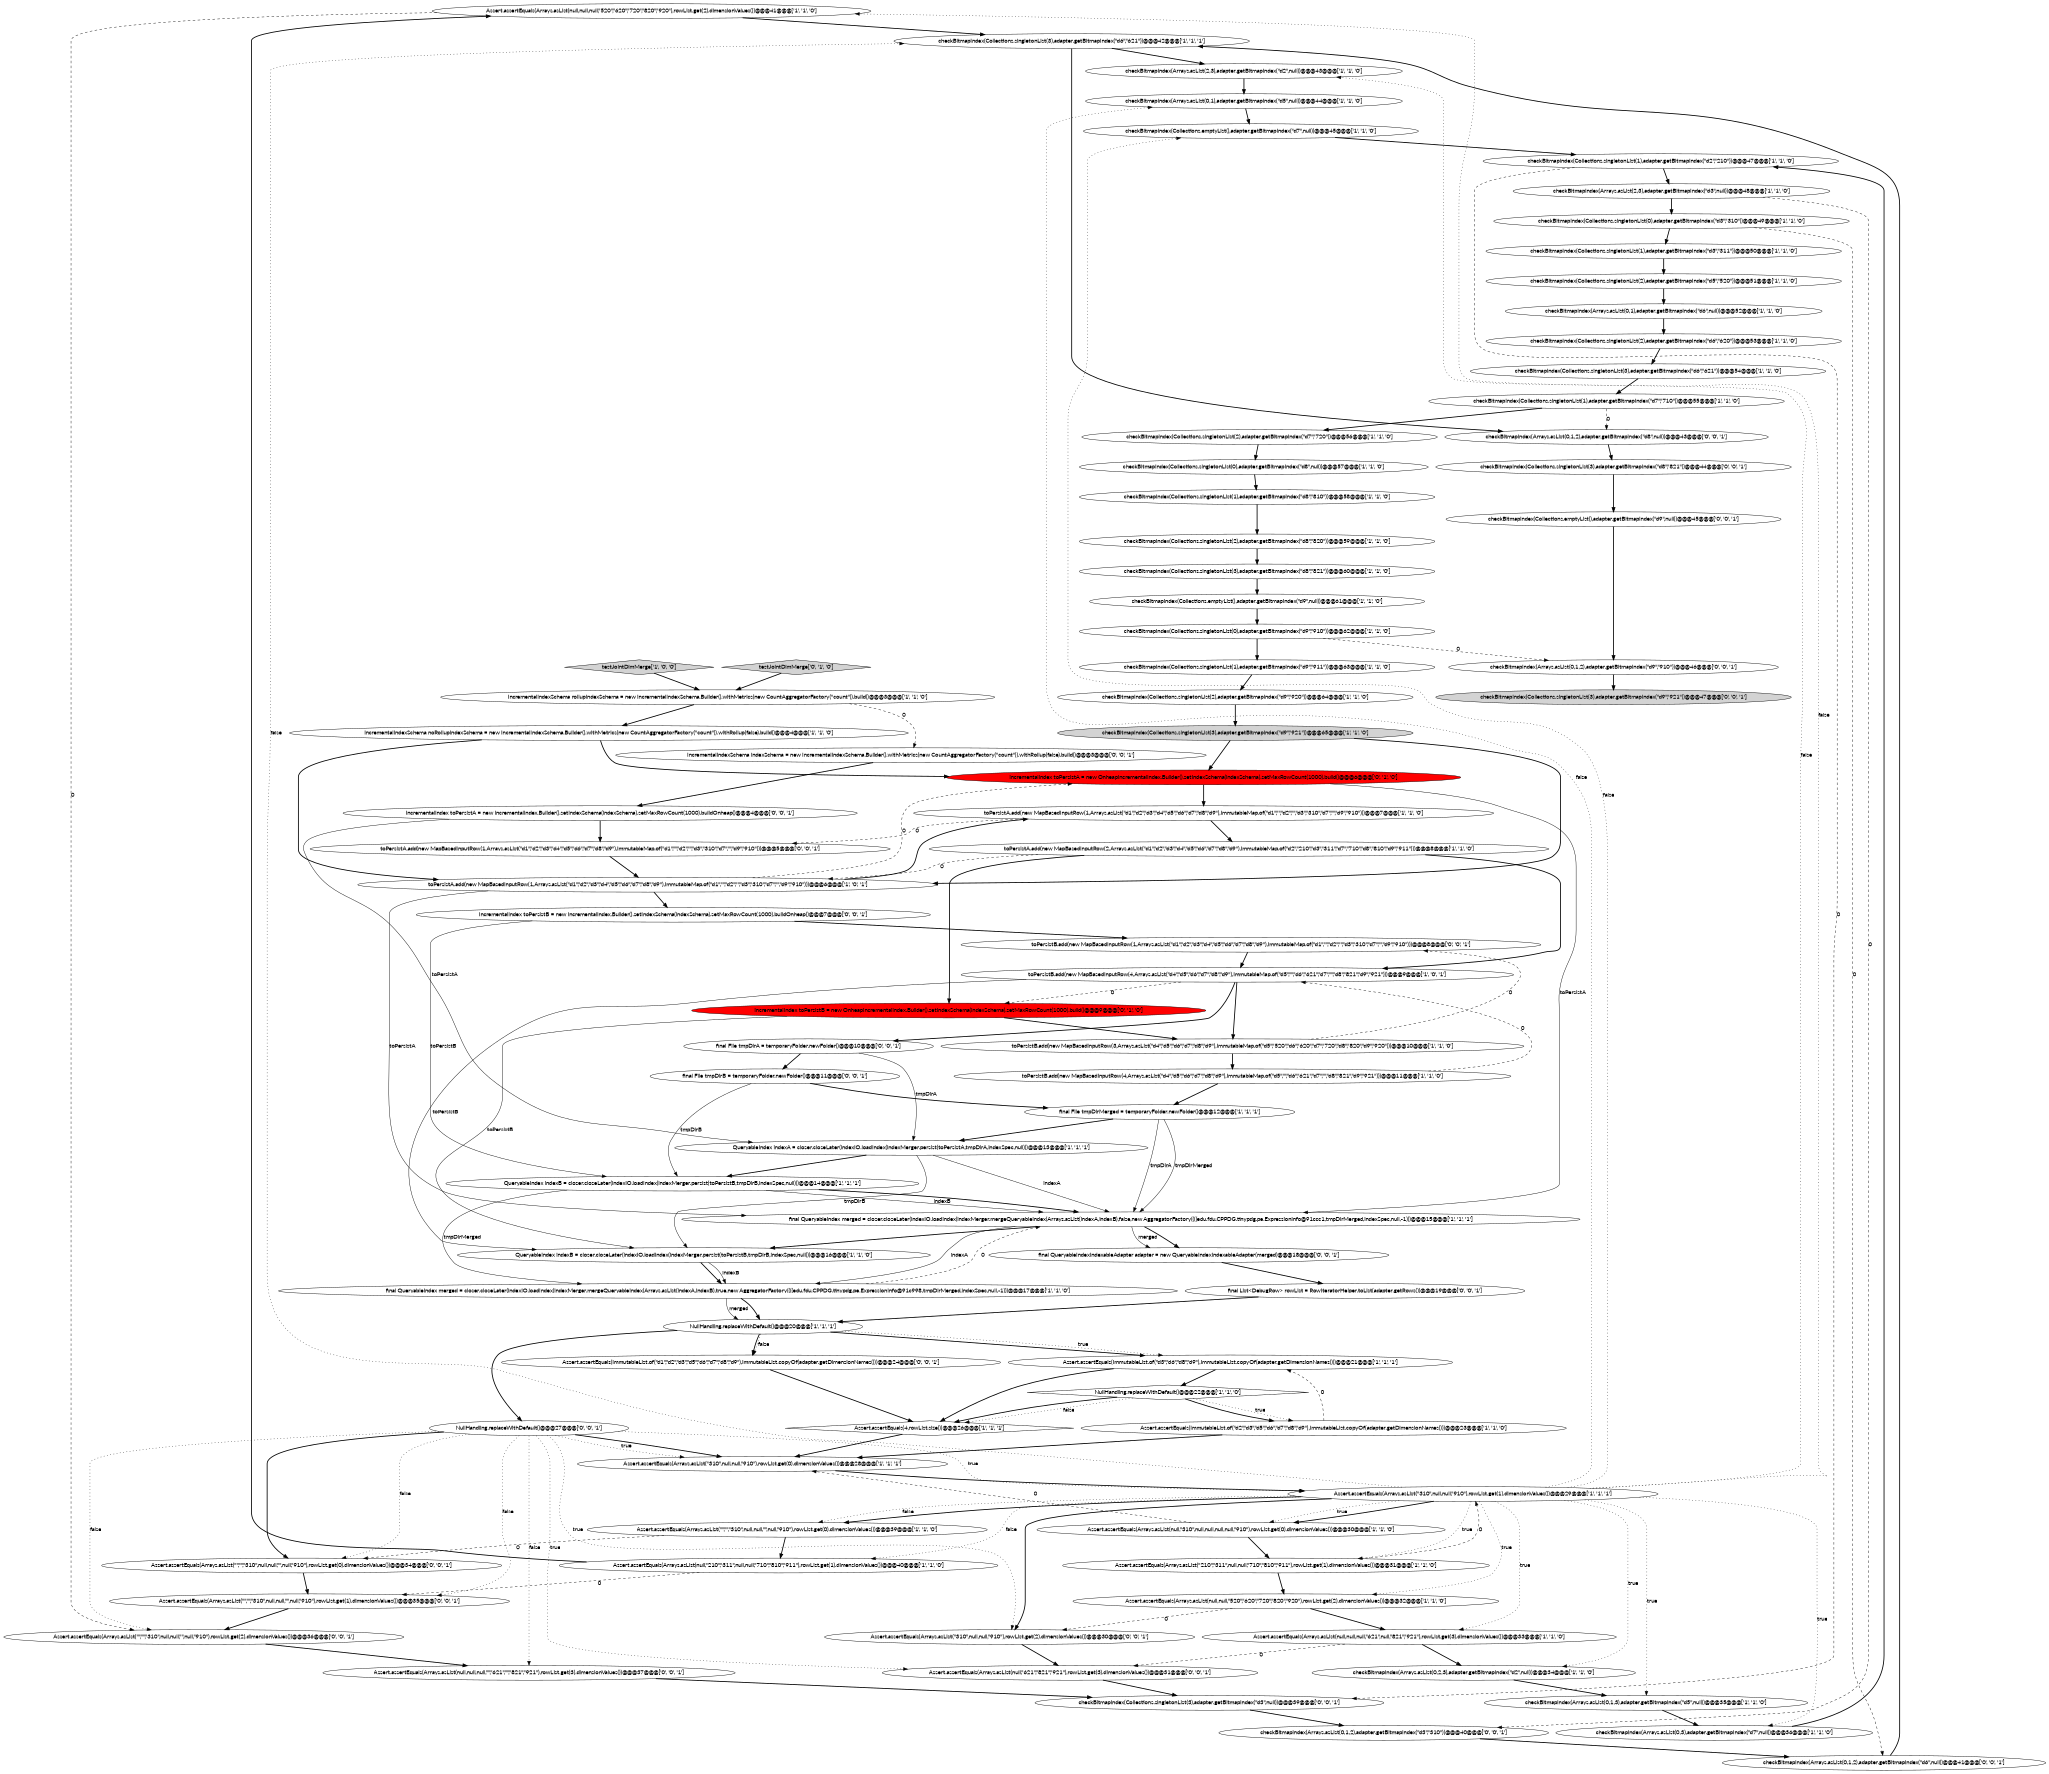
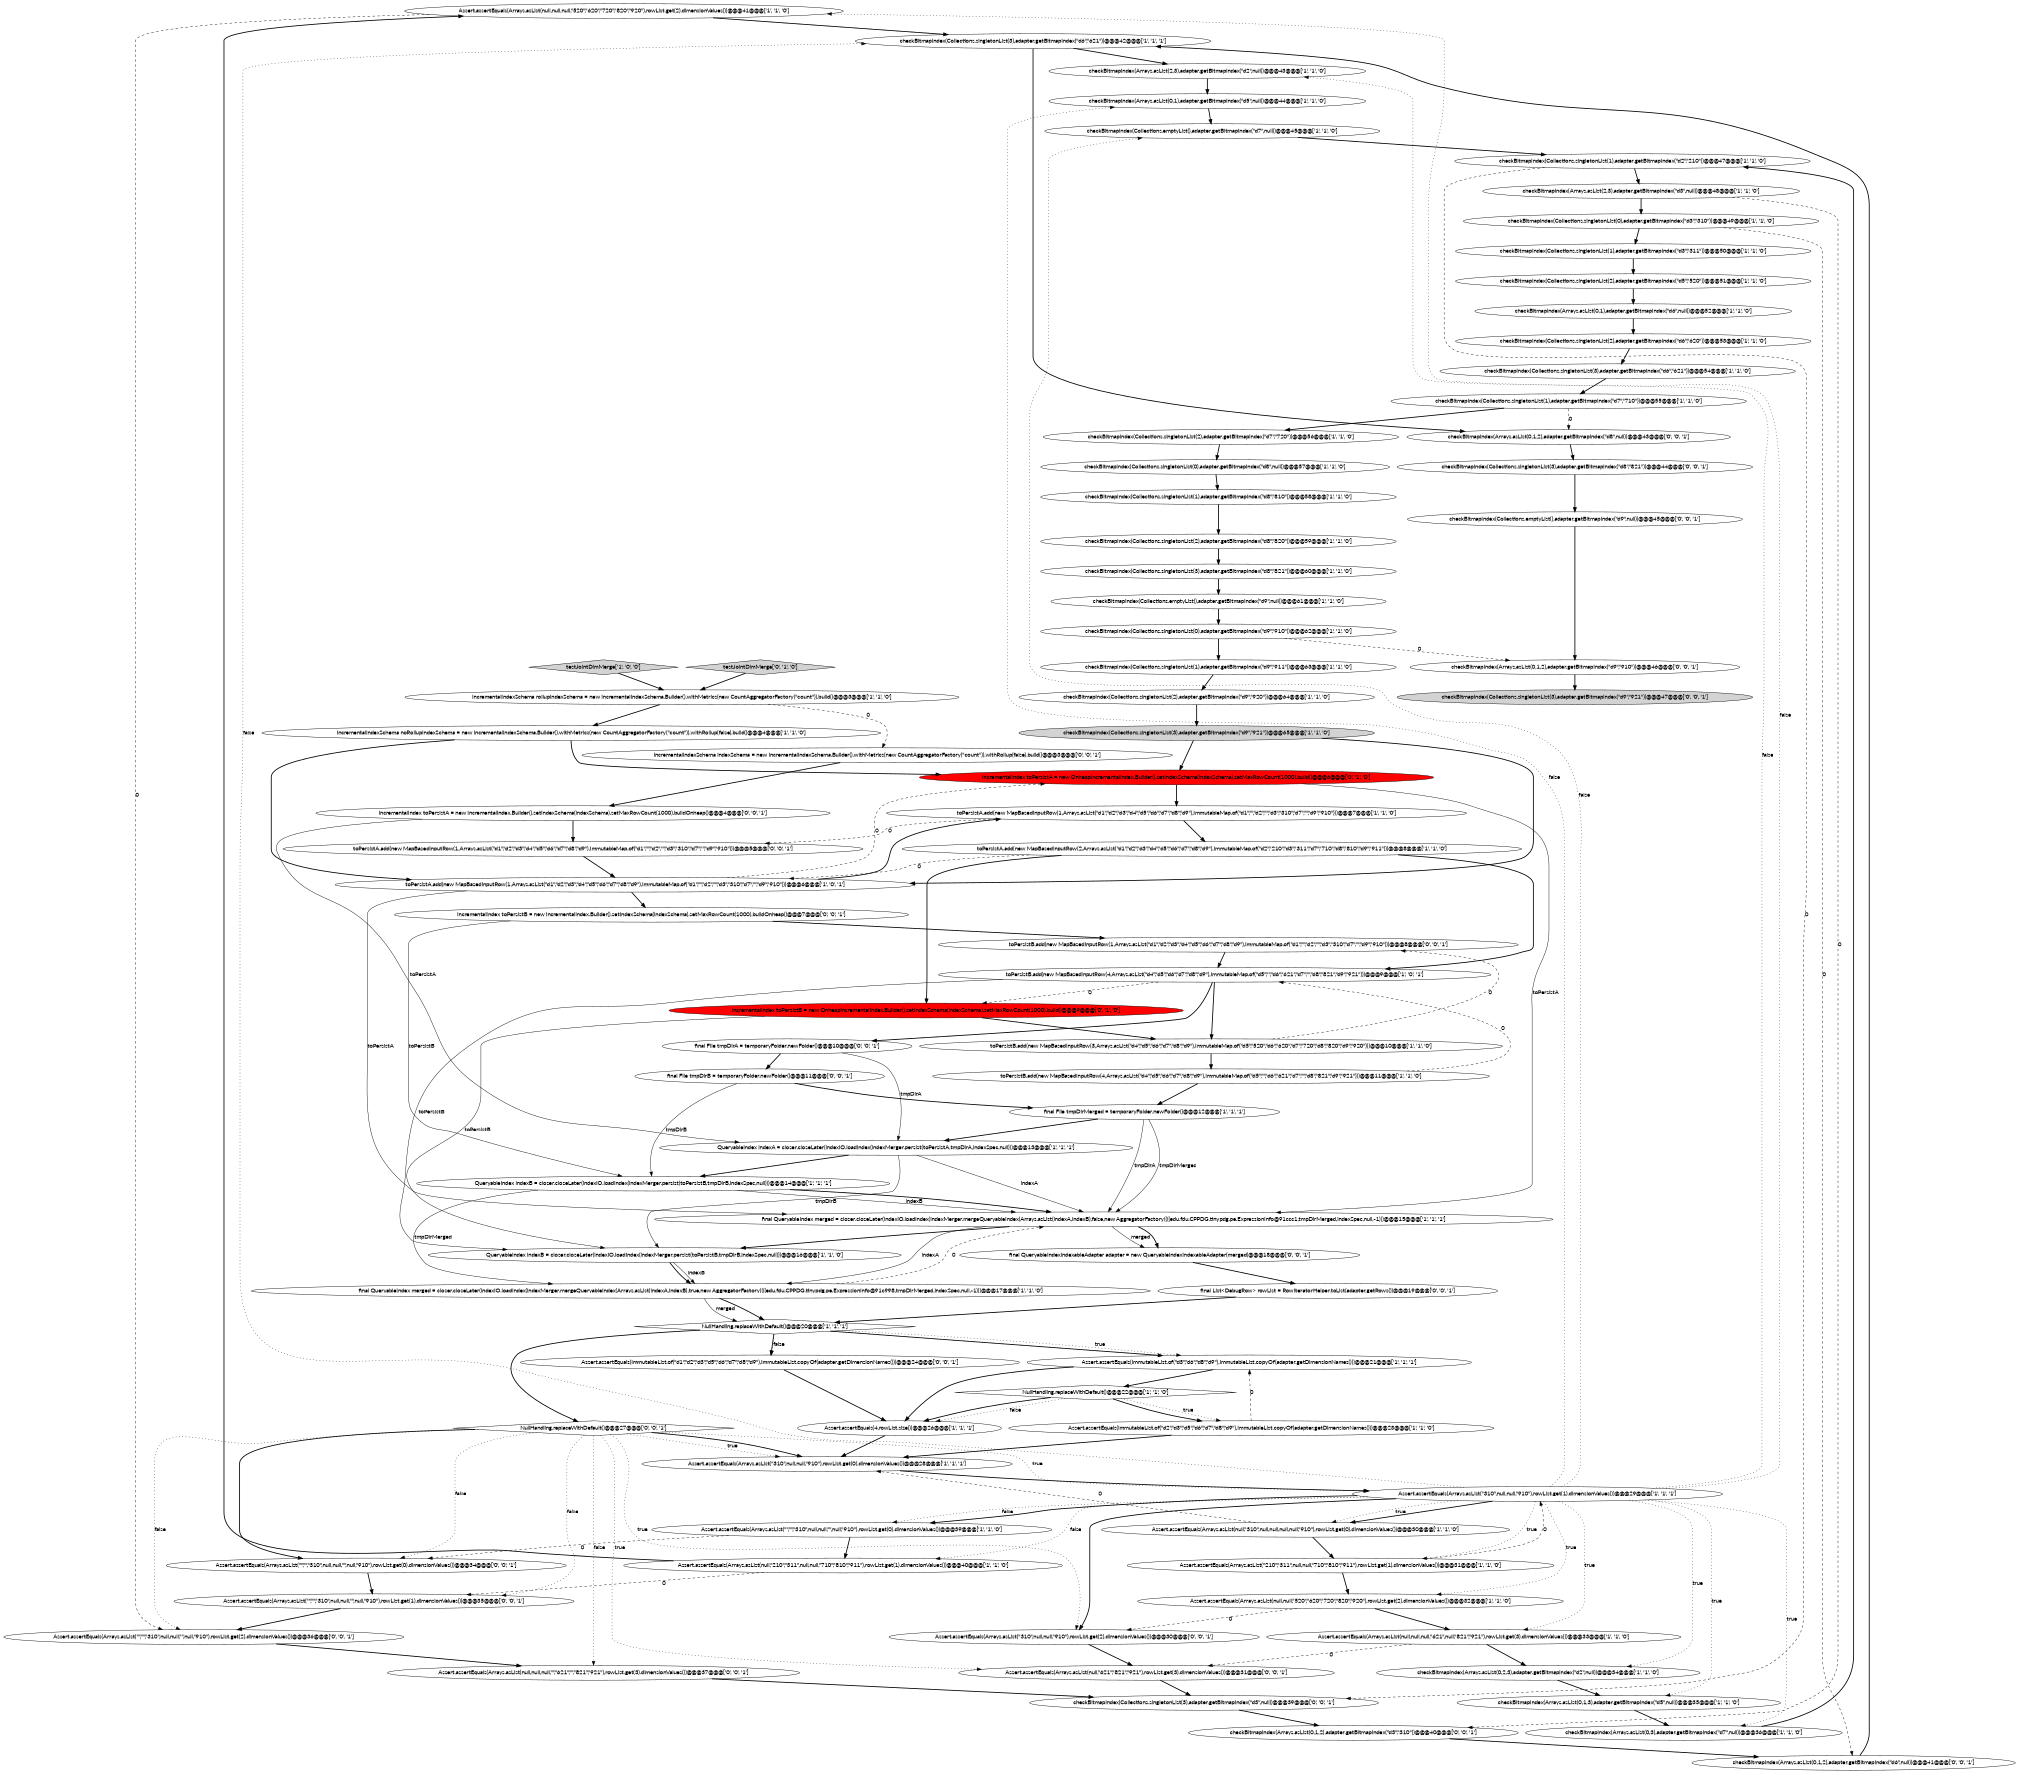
node "NullHandling.replaceWithDefault()@@@20@@@['1', '1', '1']": shape ellipse -> diamond
node "NullHandling.replaceWithDefault()@@@27@@@['0', '0', '1']": shape ellipse -> diamond
node "Assert.assertEquals(4,rowList.size())@@@26@@@['1', '1', '1']": shape diamond -> ellipse
